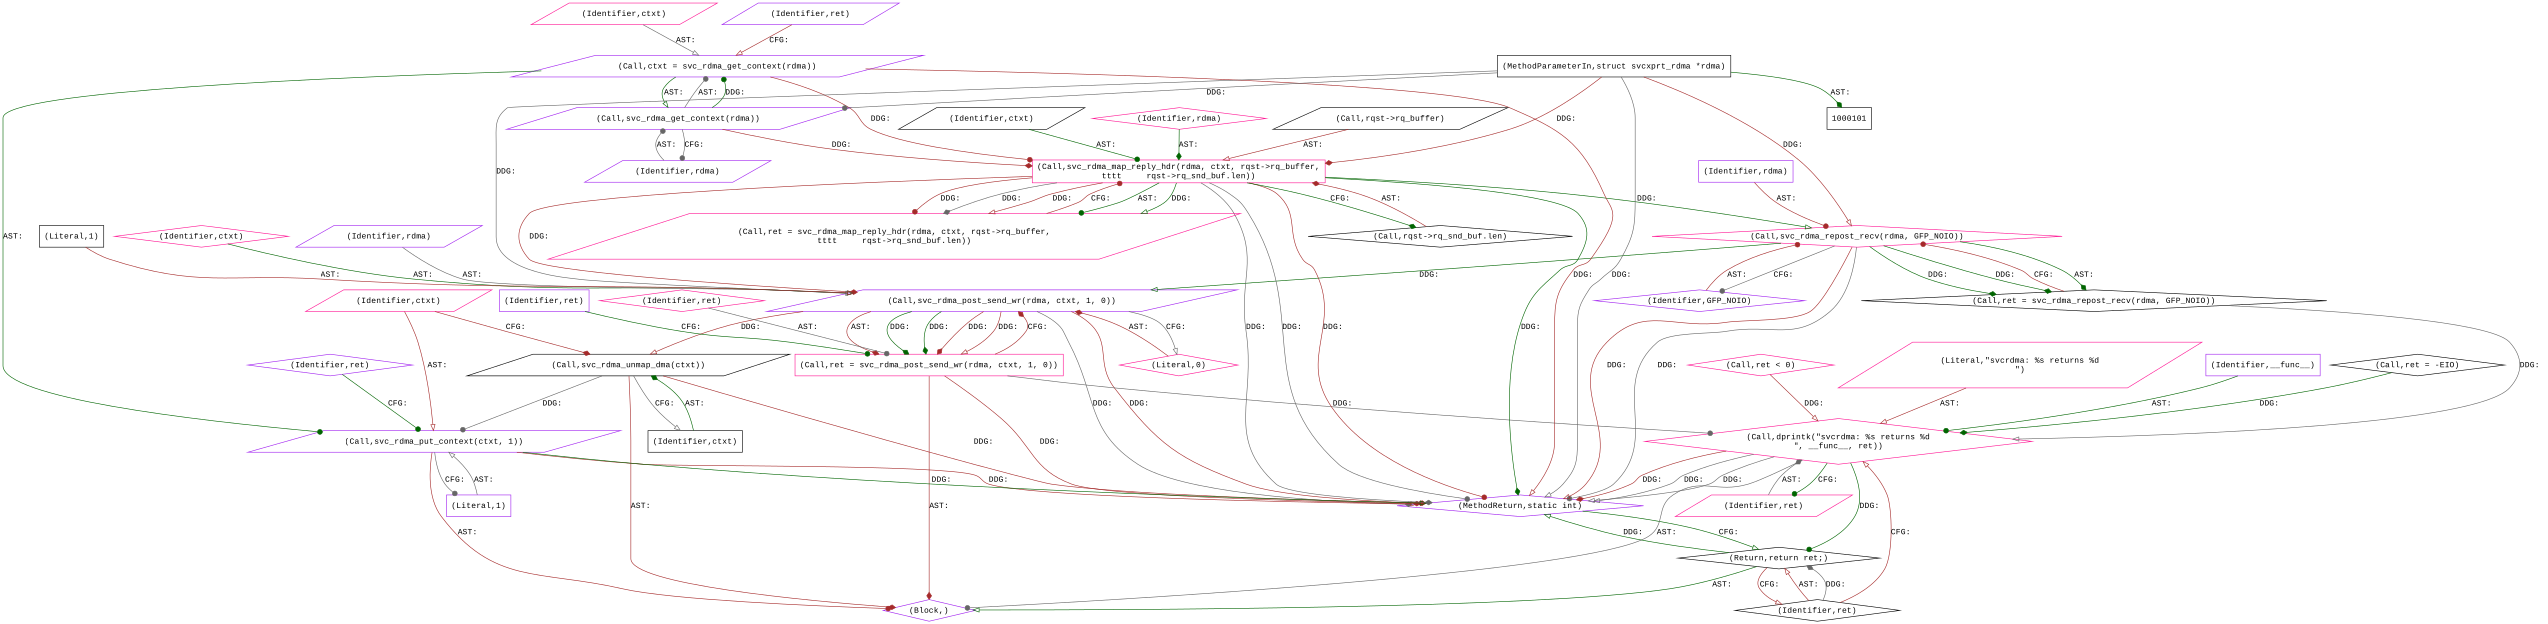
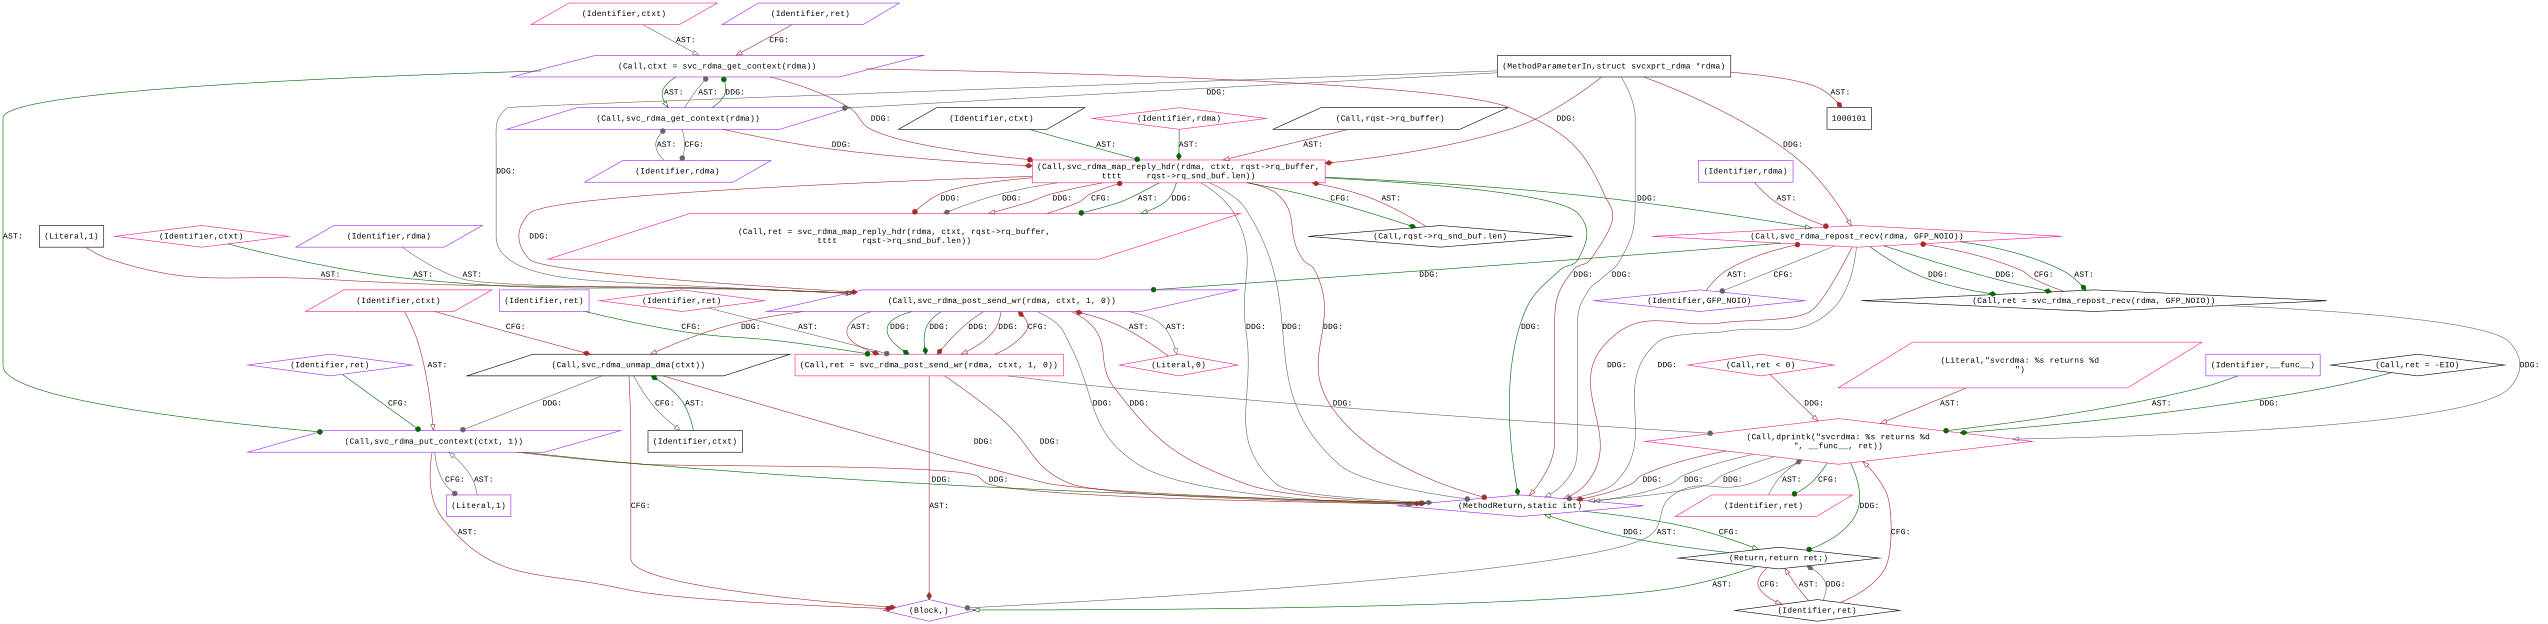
edge "(MethodParameterIn,struct svcxprt_rdma *rdma)" -> "1000101": color darkgreen -> brown
edge "(Call,svc_rdma_repost_recv(rdma, GFP_NOIO))" -> "(Call,svc_rdma_post_send_wr(rdma, ctxt, 1, 0))": arrowhead onormal -> dot
edge "(Call,svc_rdma_post_send_wr(rdma, ctxt, 1, 0))" -> "(Literal,0)": label "CFG: " -> "AST: "
edge "(Call,svc_rdma_unmap_dma(ctxt))" -> "(Block,)": label "AST: " -> "CFG: "
